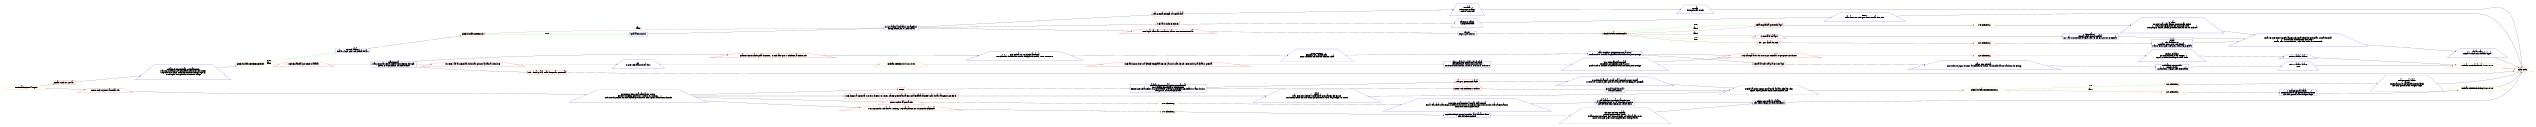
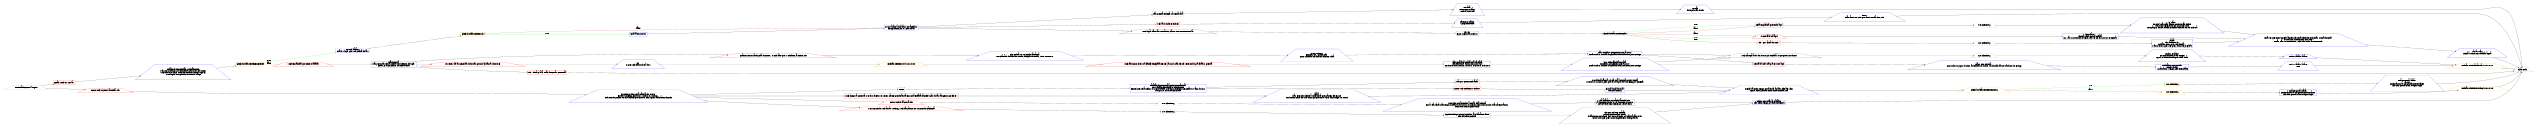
node "Ah, sí? E por qual motivo?": label "Ah, sí? E por qual motivo?" -> "Ah, sí? E por memórias motivo?"
